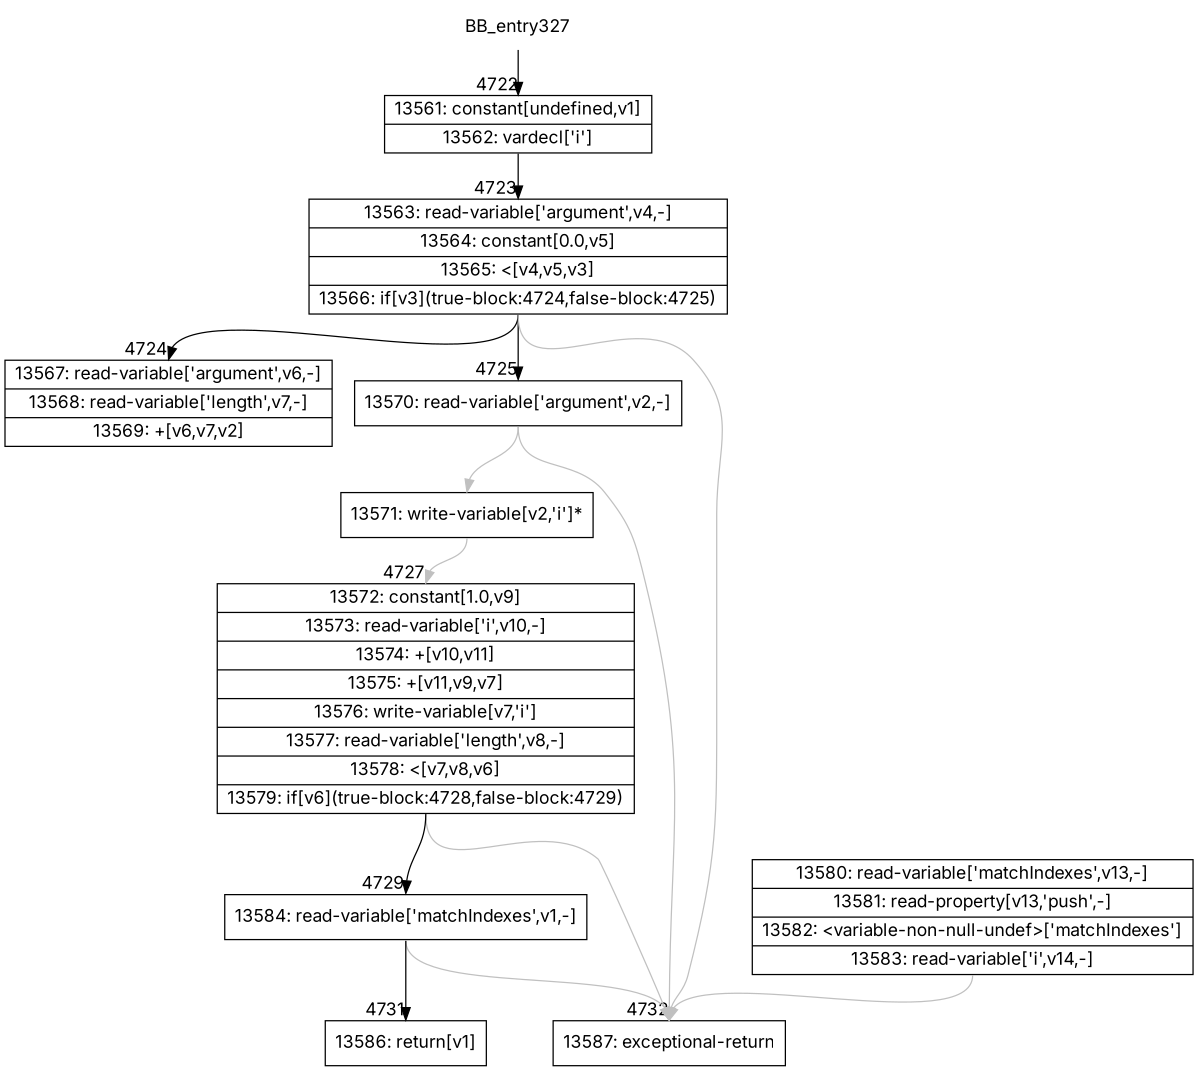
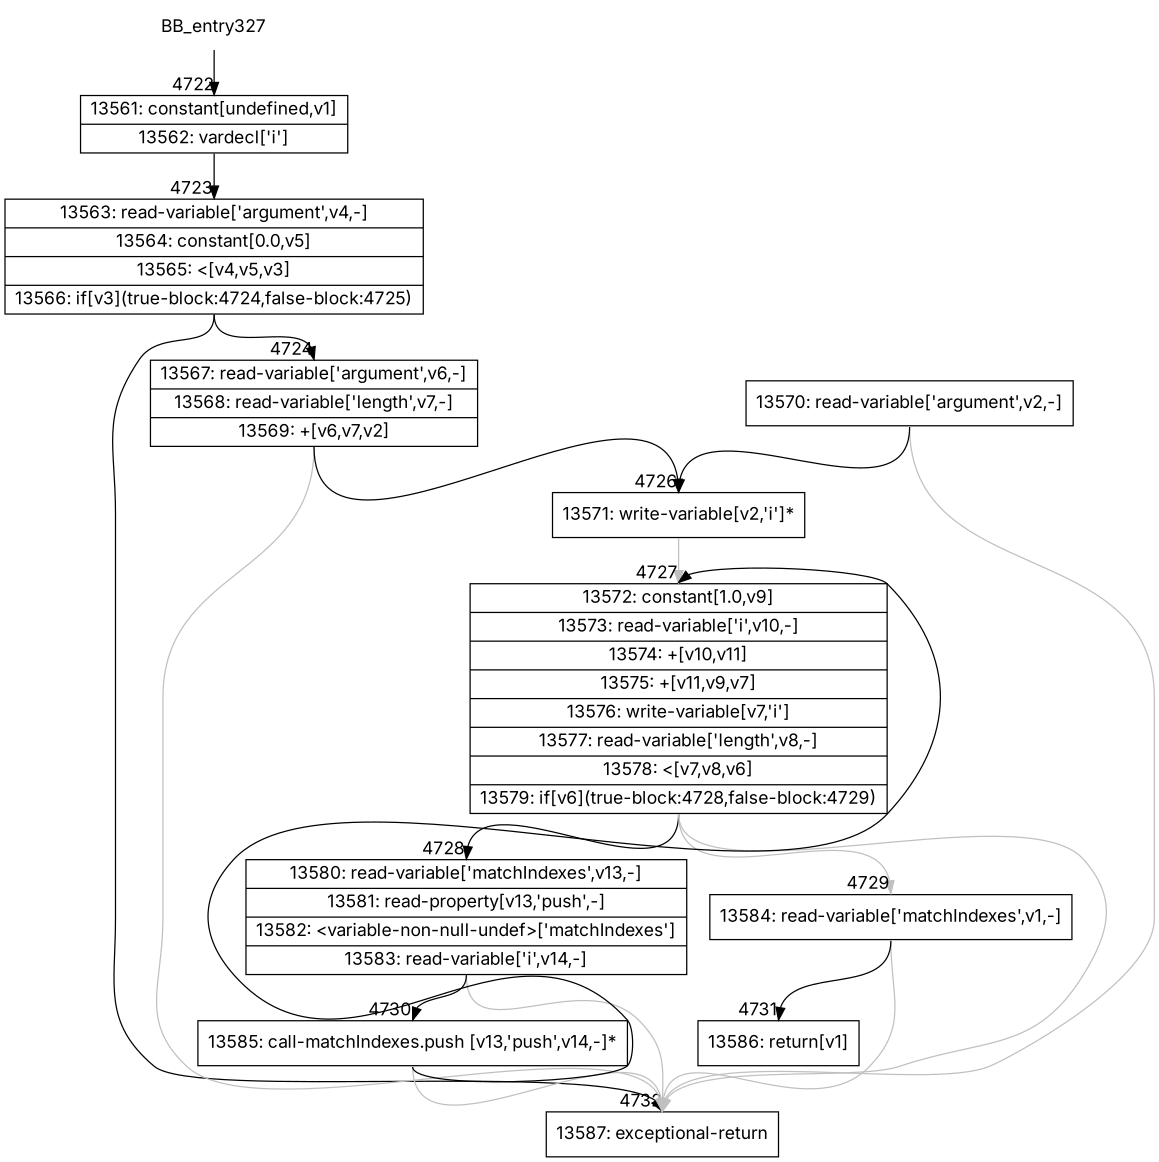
edge "13563: read-variable['argument',v4,-]" -> "13570: read-variable['argument',v2,-]": removed
edge "13570: read-variable['argument',v2,-]" -> "13571: write-variable[v2,'i']*": color gray -> black
edge "13567: read-variable['argument',v6,-]" -> "13571: write-variable[v2,'i']*": added
edge "13563: read-variable['argument',v4,-]" -> "13587: exceptional-return": color gray -> black
edge "13572: constant[1.0,v9]" -> "13580: read-variable['matchIndexes',v13,-]": added
edge "13572: constant[1.0,v9]" -> "13584: read-variable['matchIndexes',v1,-]": color black -> gray
edge "13567: read-variable['argument',v6,-]" -> "13587: exceptional-return": added
node "13585: call-matchIndexes.push [v13,'push',v14,-]*": added
